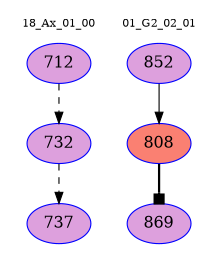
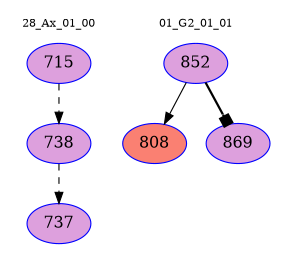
cluster "18_Ax_01_00": label "18_Ax_01_00" -> "28_Ax_01_00"
cluster "01_G2_02_01": label "01_G2_02_01" -> "01_G2_01_01"
node "712": label "712" -> "715"
node "732": label "732" -> "738"
edge "808" -> "869": now "852" -> "869"
